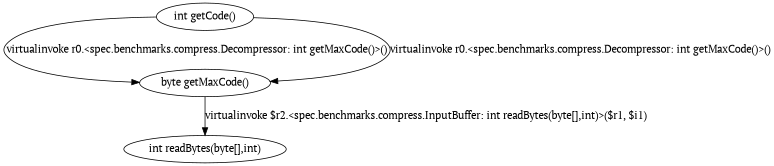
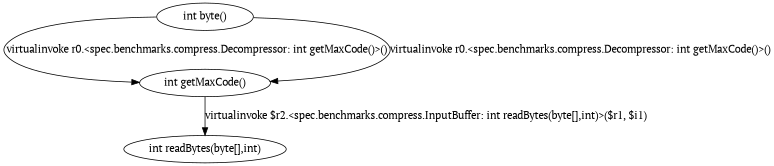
node "int getCode()": label "int getCode()" -> "int byte()"
node "byte getMaxCode()": label "byte getMaxCode()" -> "int getMaxCode()"
